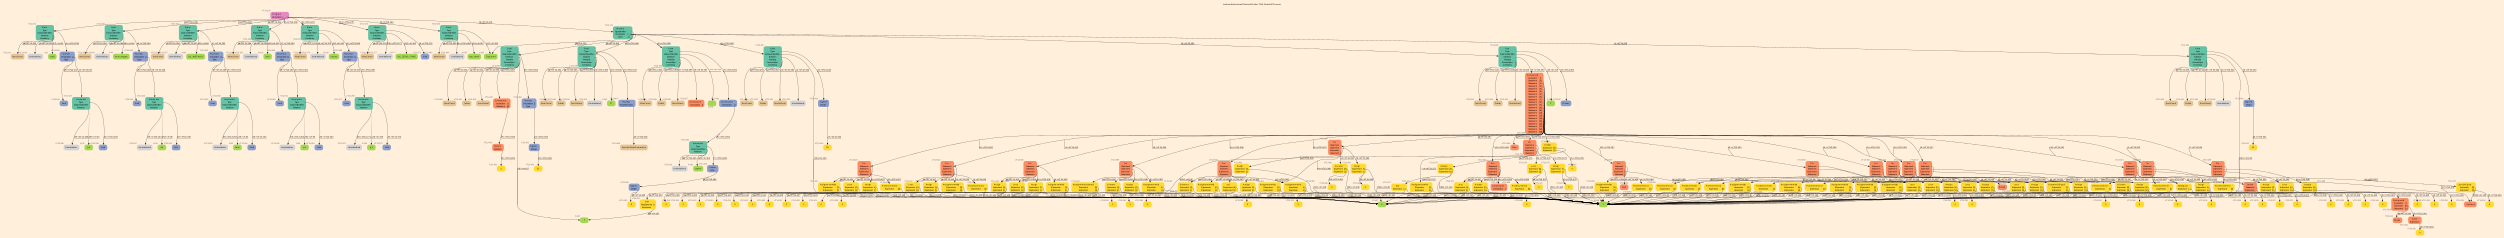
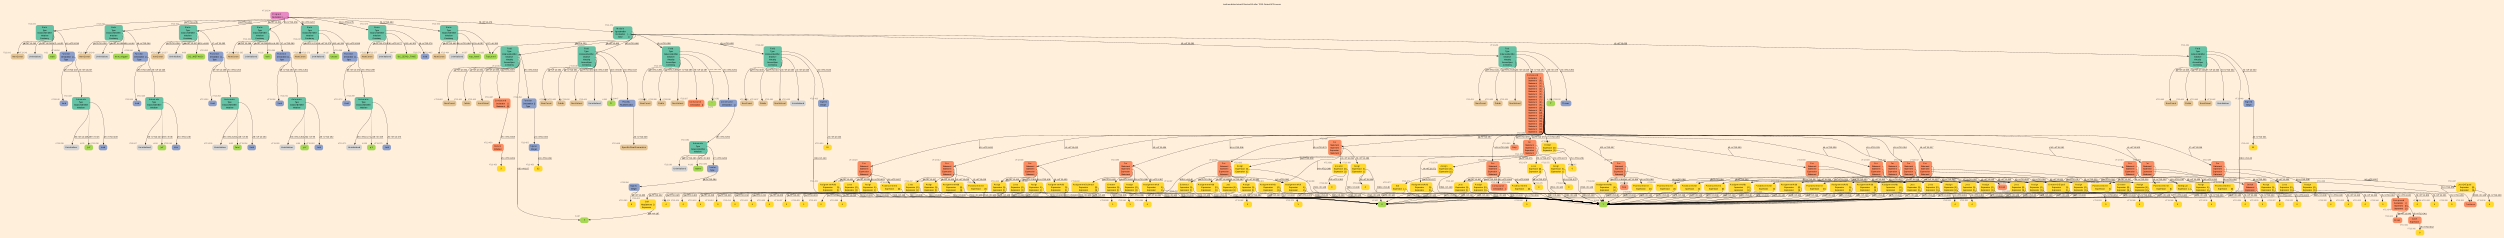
edge "NotEqual" -> "'i'": removed, label "#864->#I-148"
